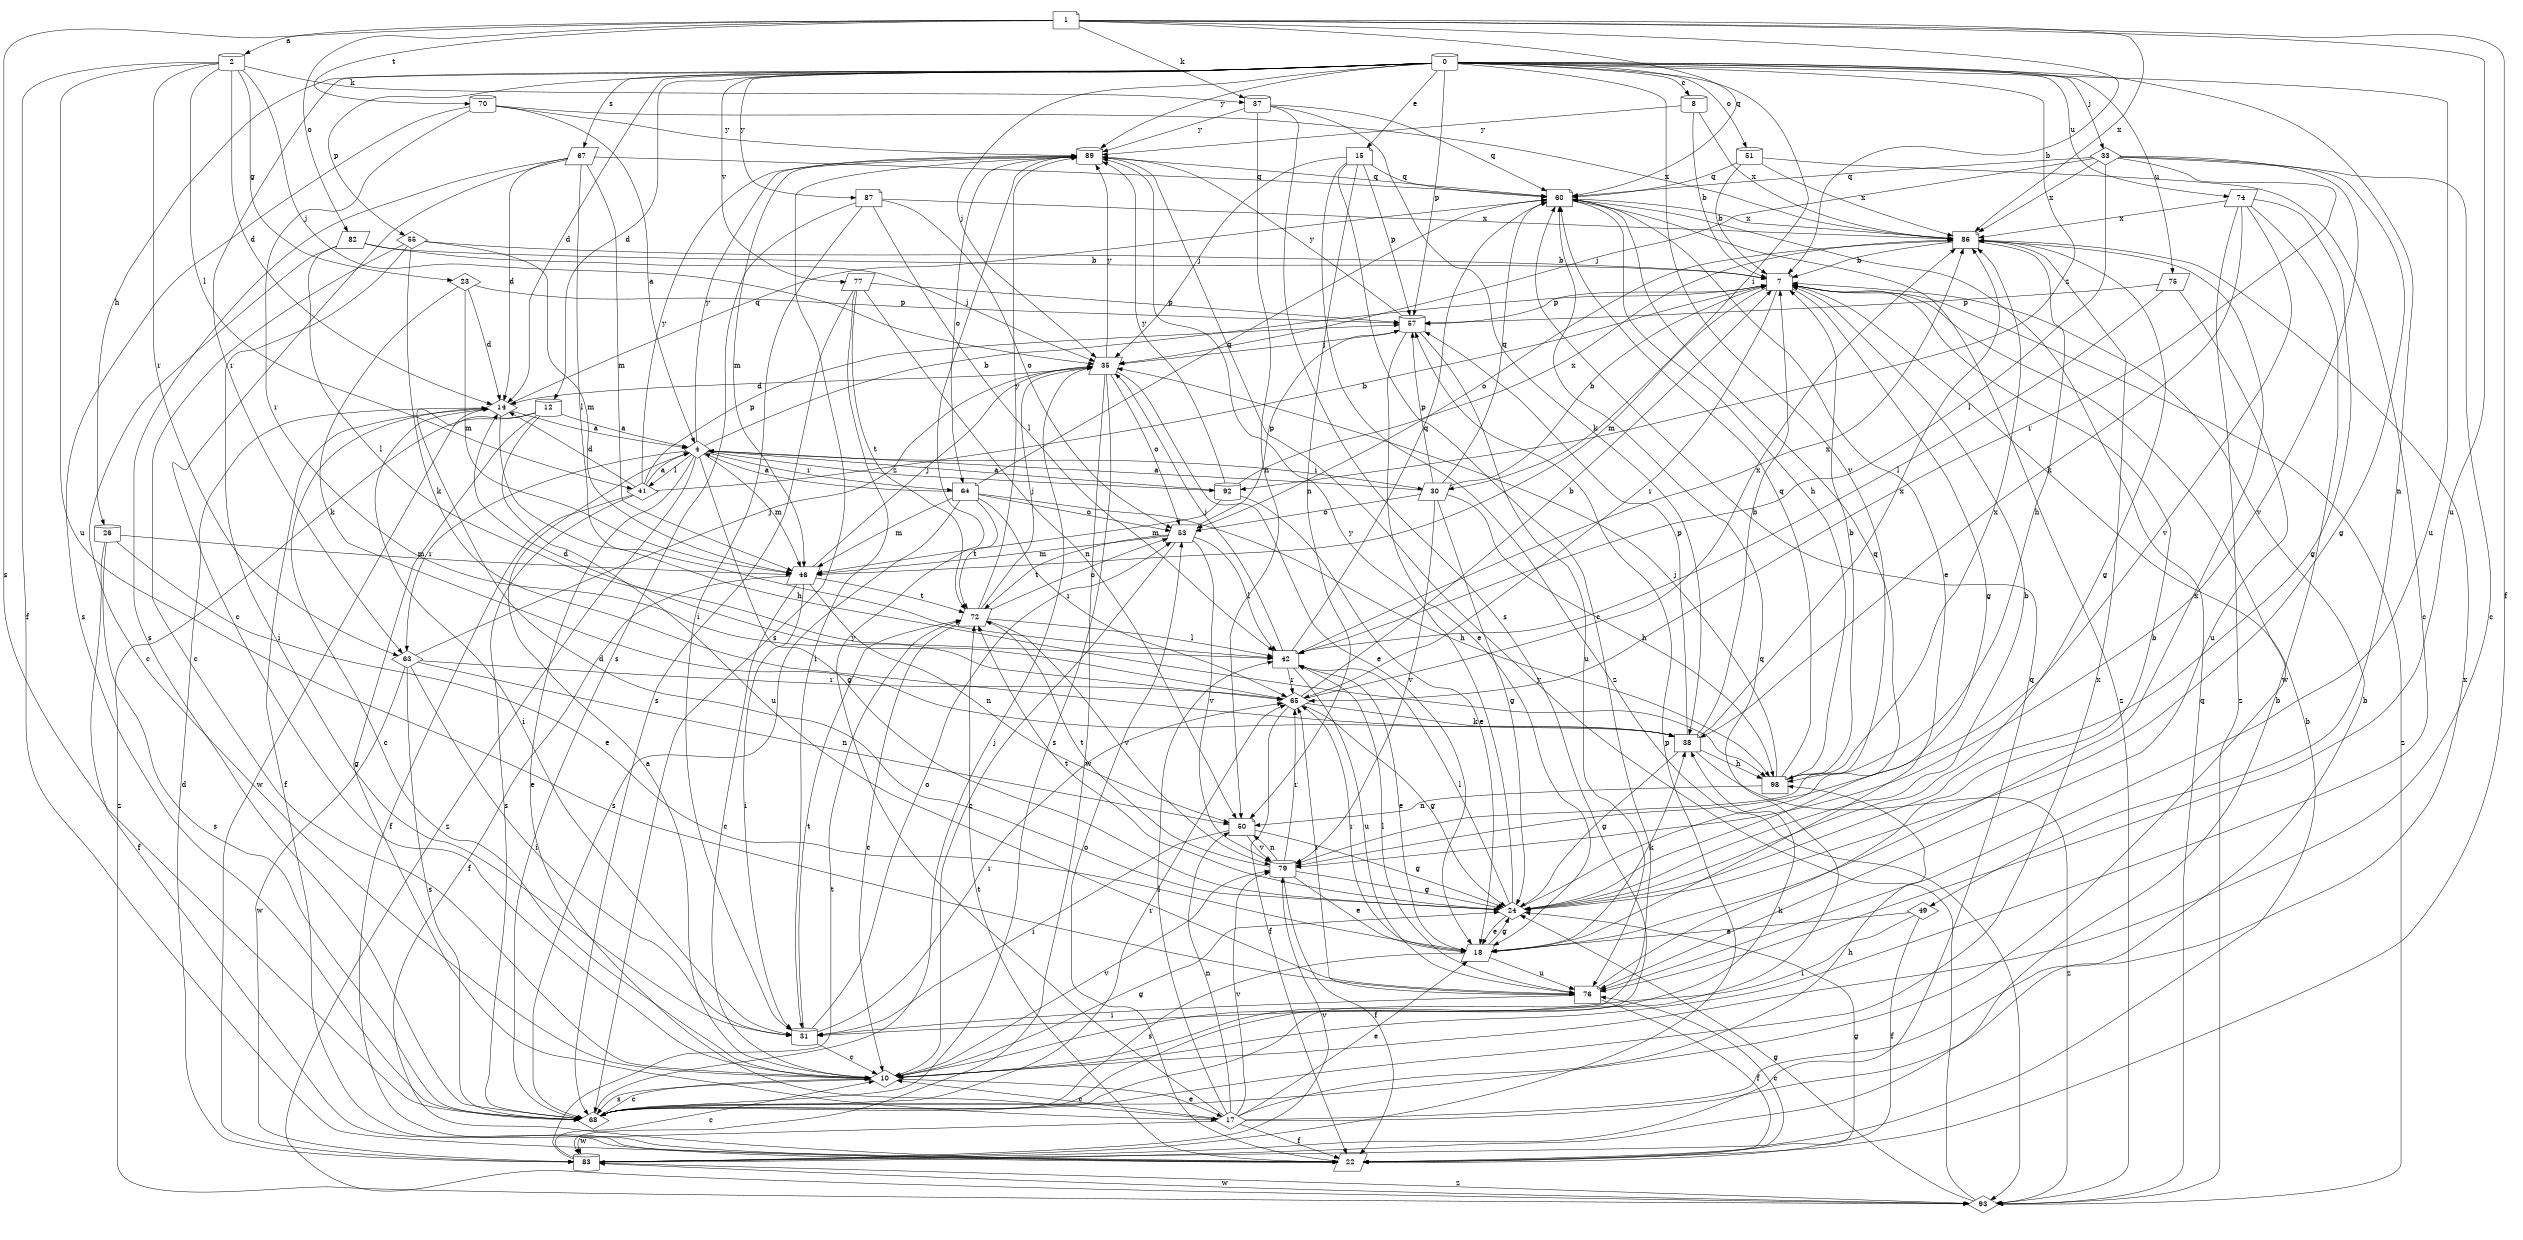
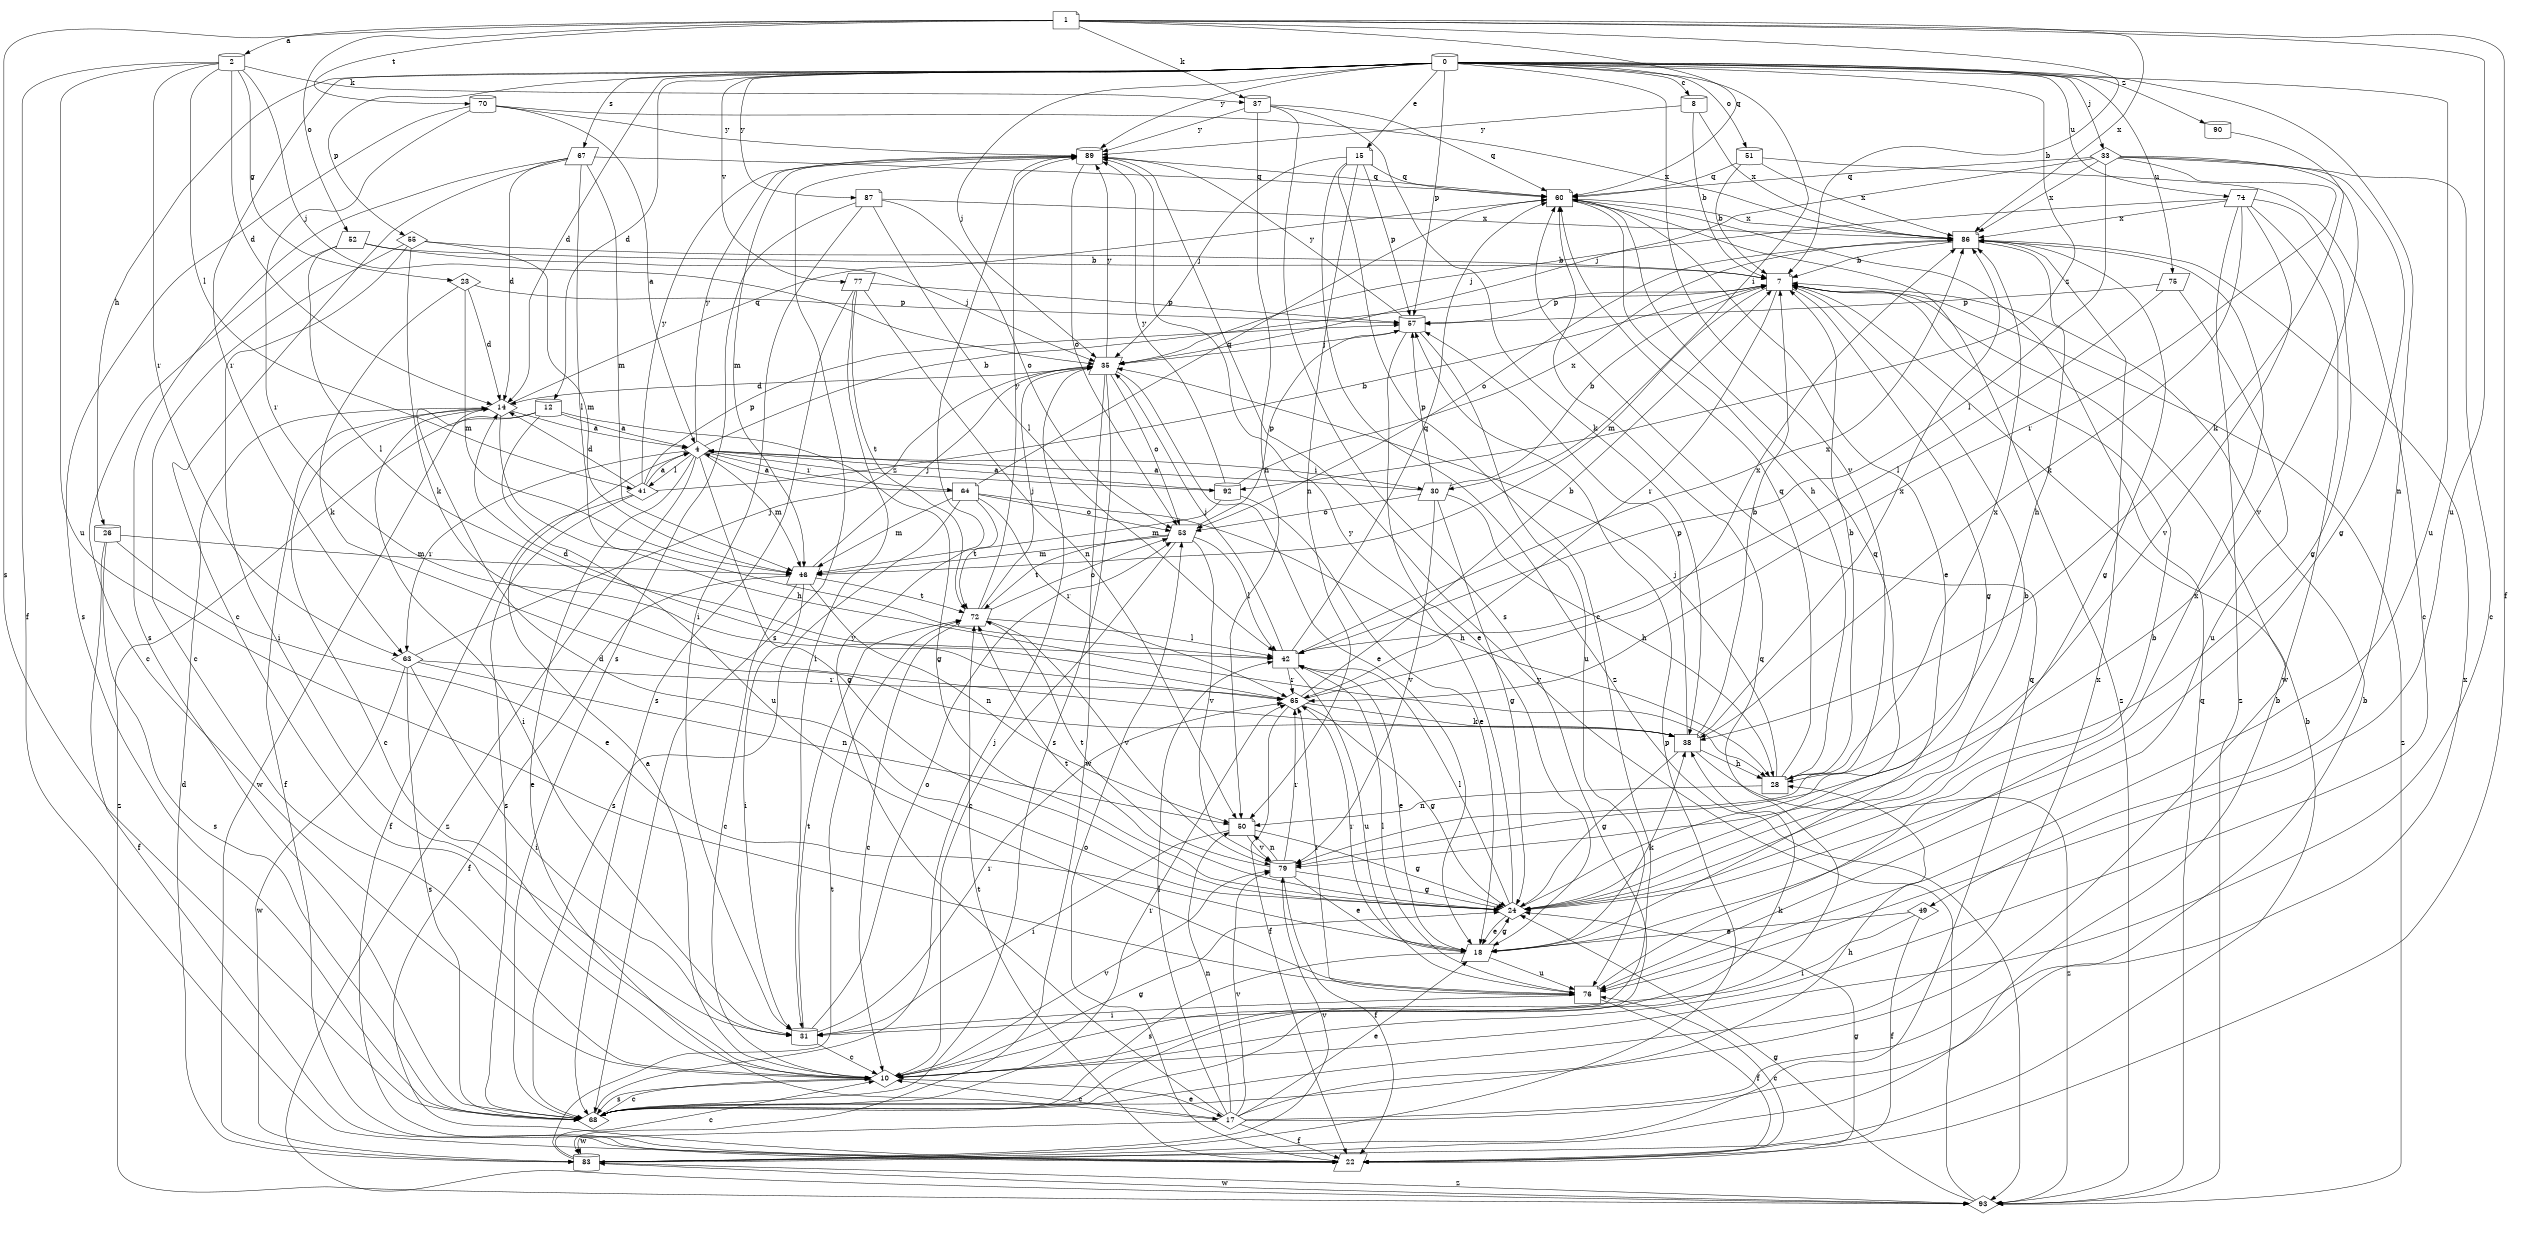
node "90": added
node "82": label "82" -> "52"
edge "74" -> "35": added, label "j"
edge "89" -> "64": now "89" -> "53"
edge "30" -> "60": removed, label "q"
node "98": label "98" -> "28"
edge "12" -> "17": now "12" -> "24"
